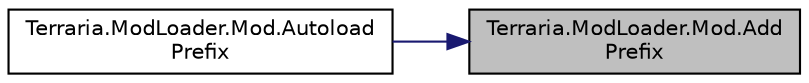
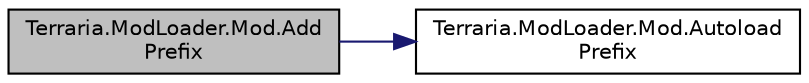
edge "Terraria.ModLoader.Mod.Autoload Prefix" -> "Terraria.ModLoader.Mod.Add Prefix": reversed
